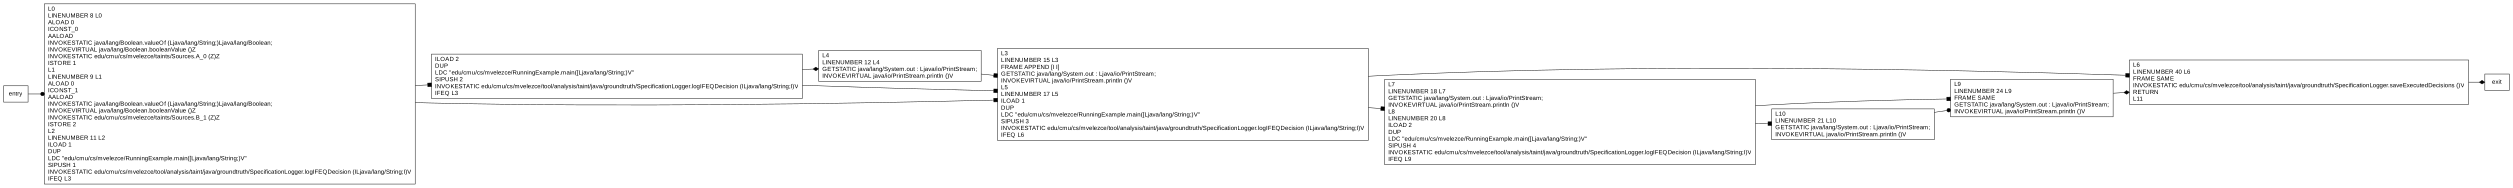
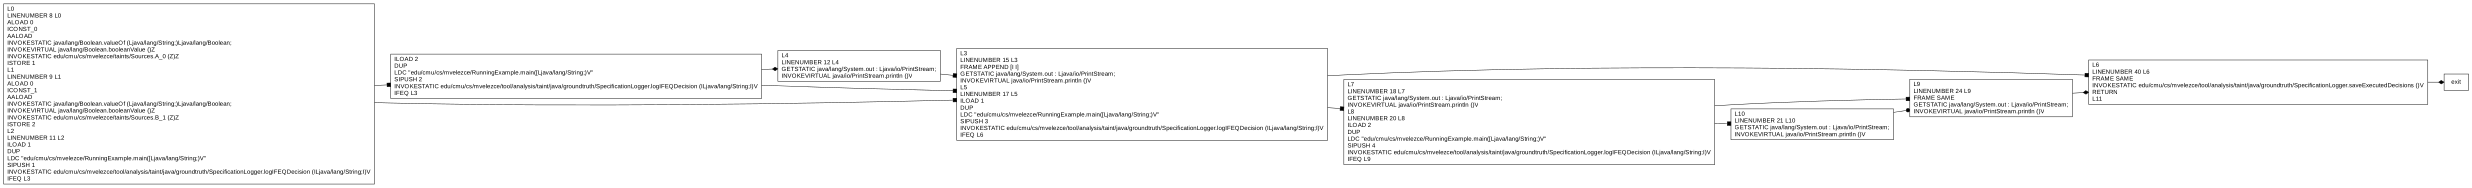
node "entry": removed
